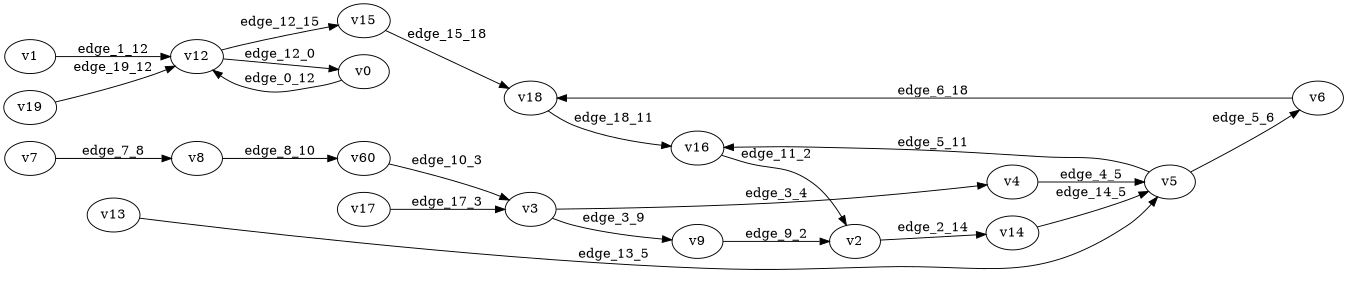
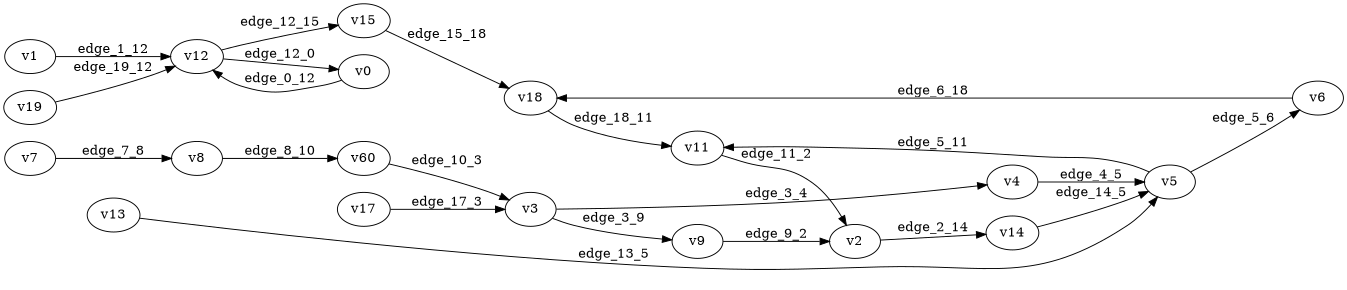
node "v16": label "v16" -> "v11"
